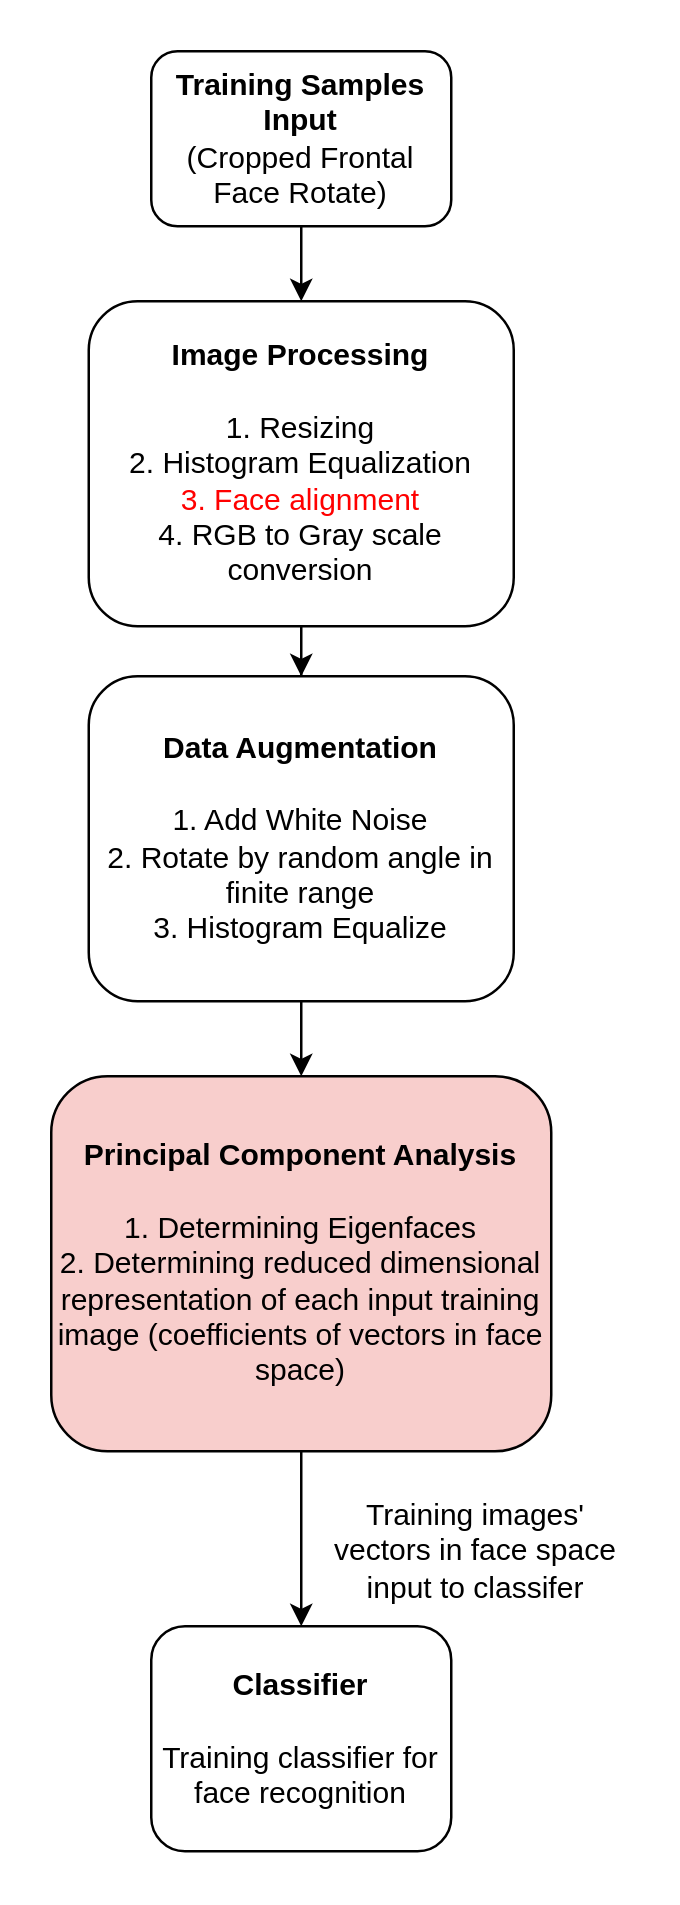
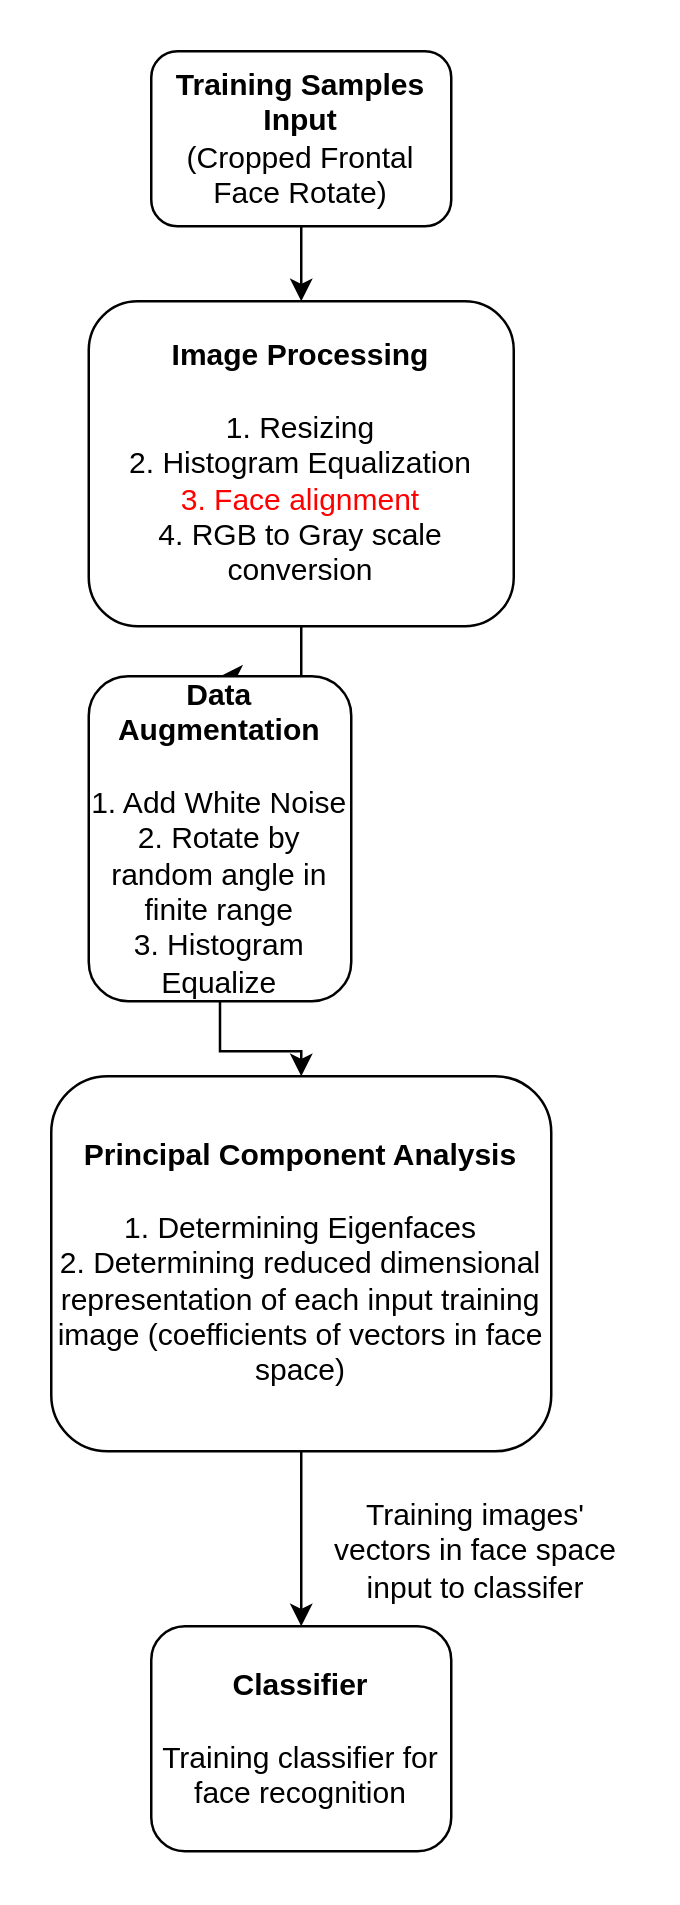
node "Data Augmentation 1. Add White Noise 2. Rotate by random angle in finite range 3. Histogram Equalize": size 425x325 -> 263x325
node "Principal Component Analysis 1. Determining Eigenfaces 2. Determining reduced dimensional representation of each input training image (coefficients of vectors in face space)": fillcolor #f8cecc -> #ffffff
